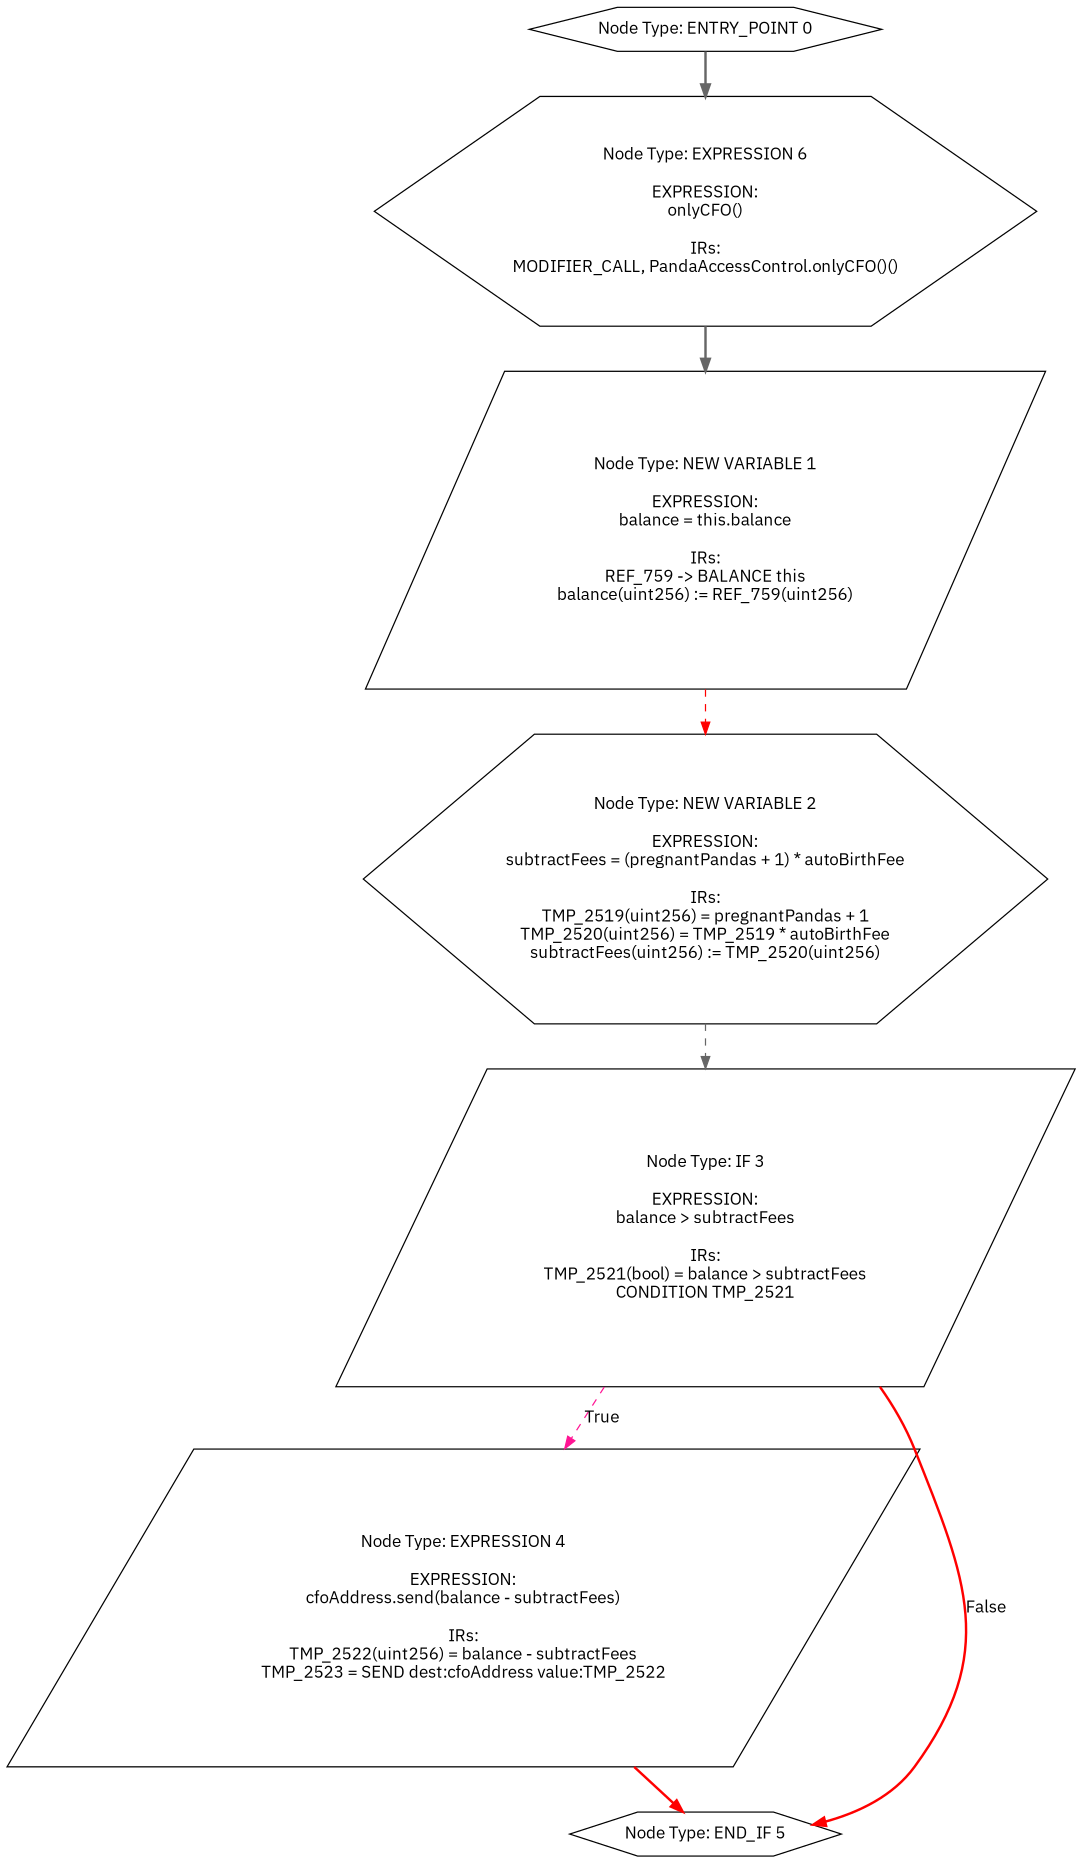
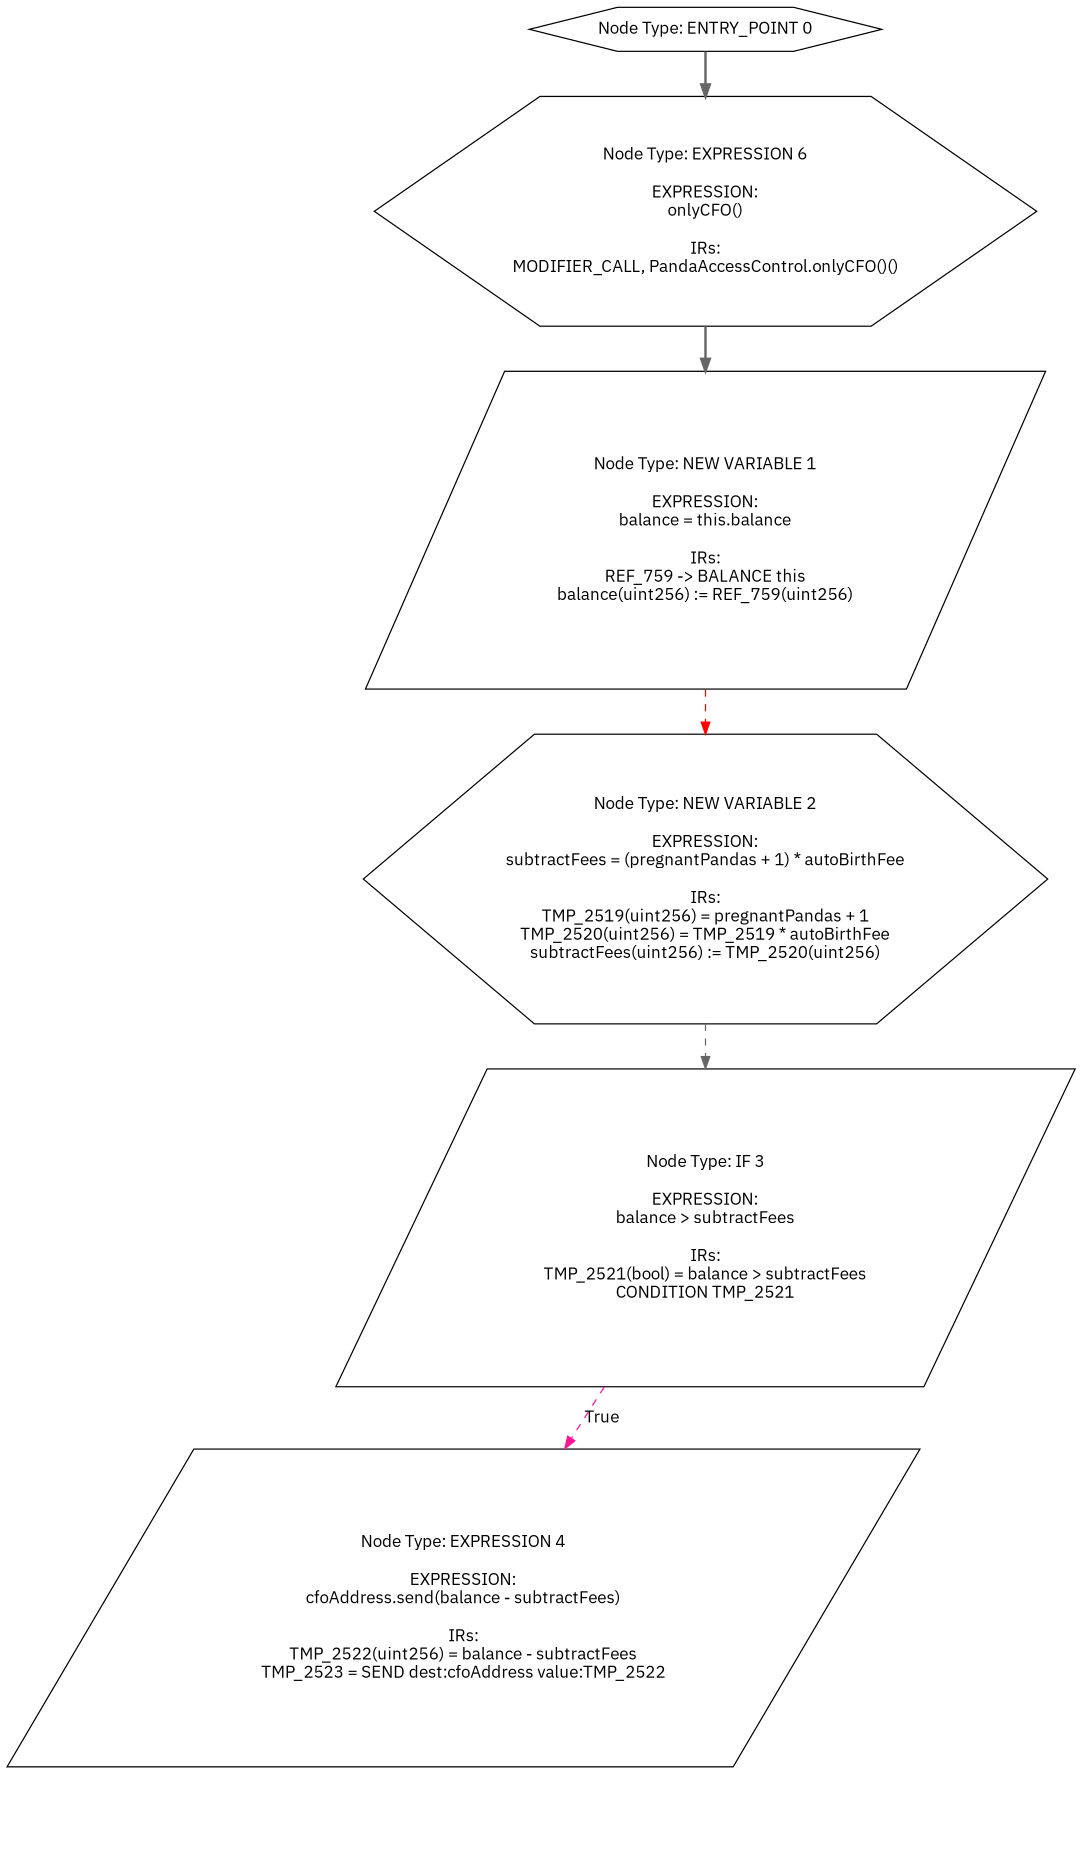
node "Node Type: END_IF 5": removed
